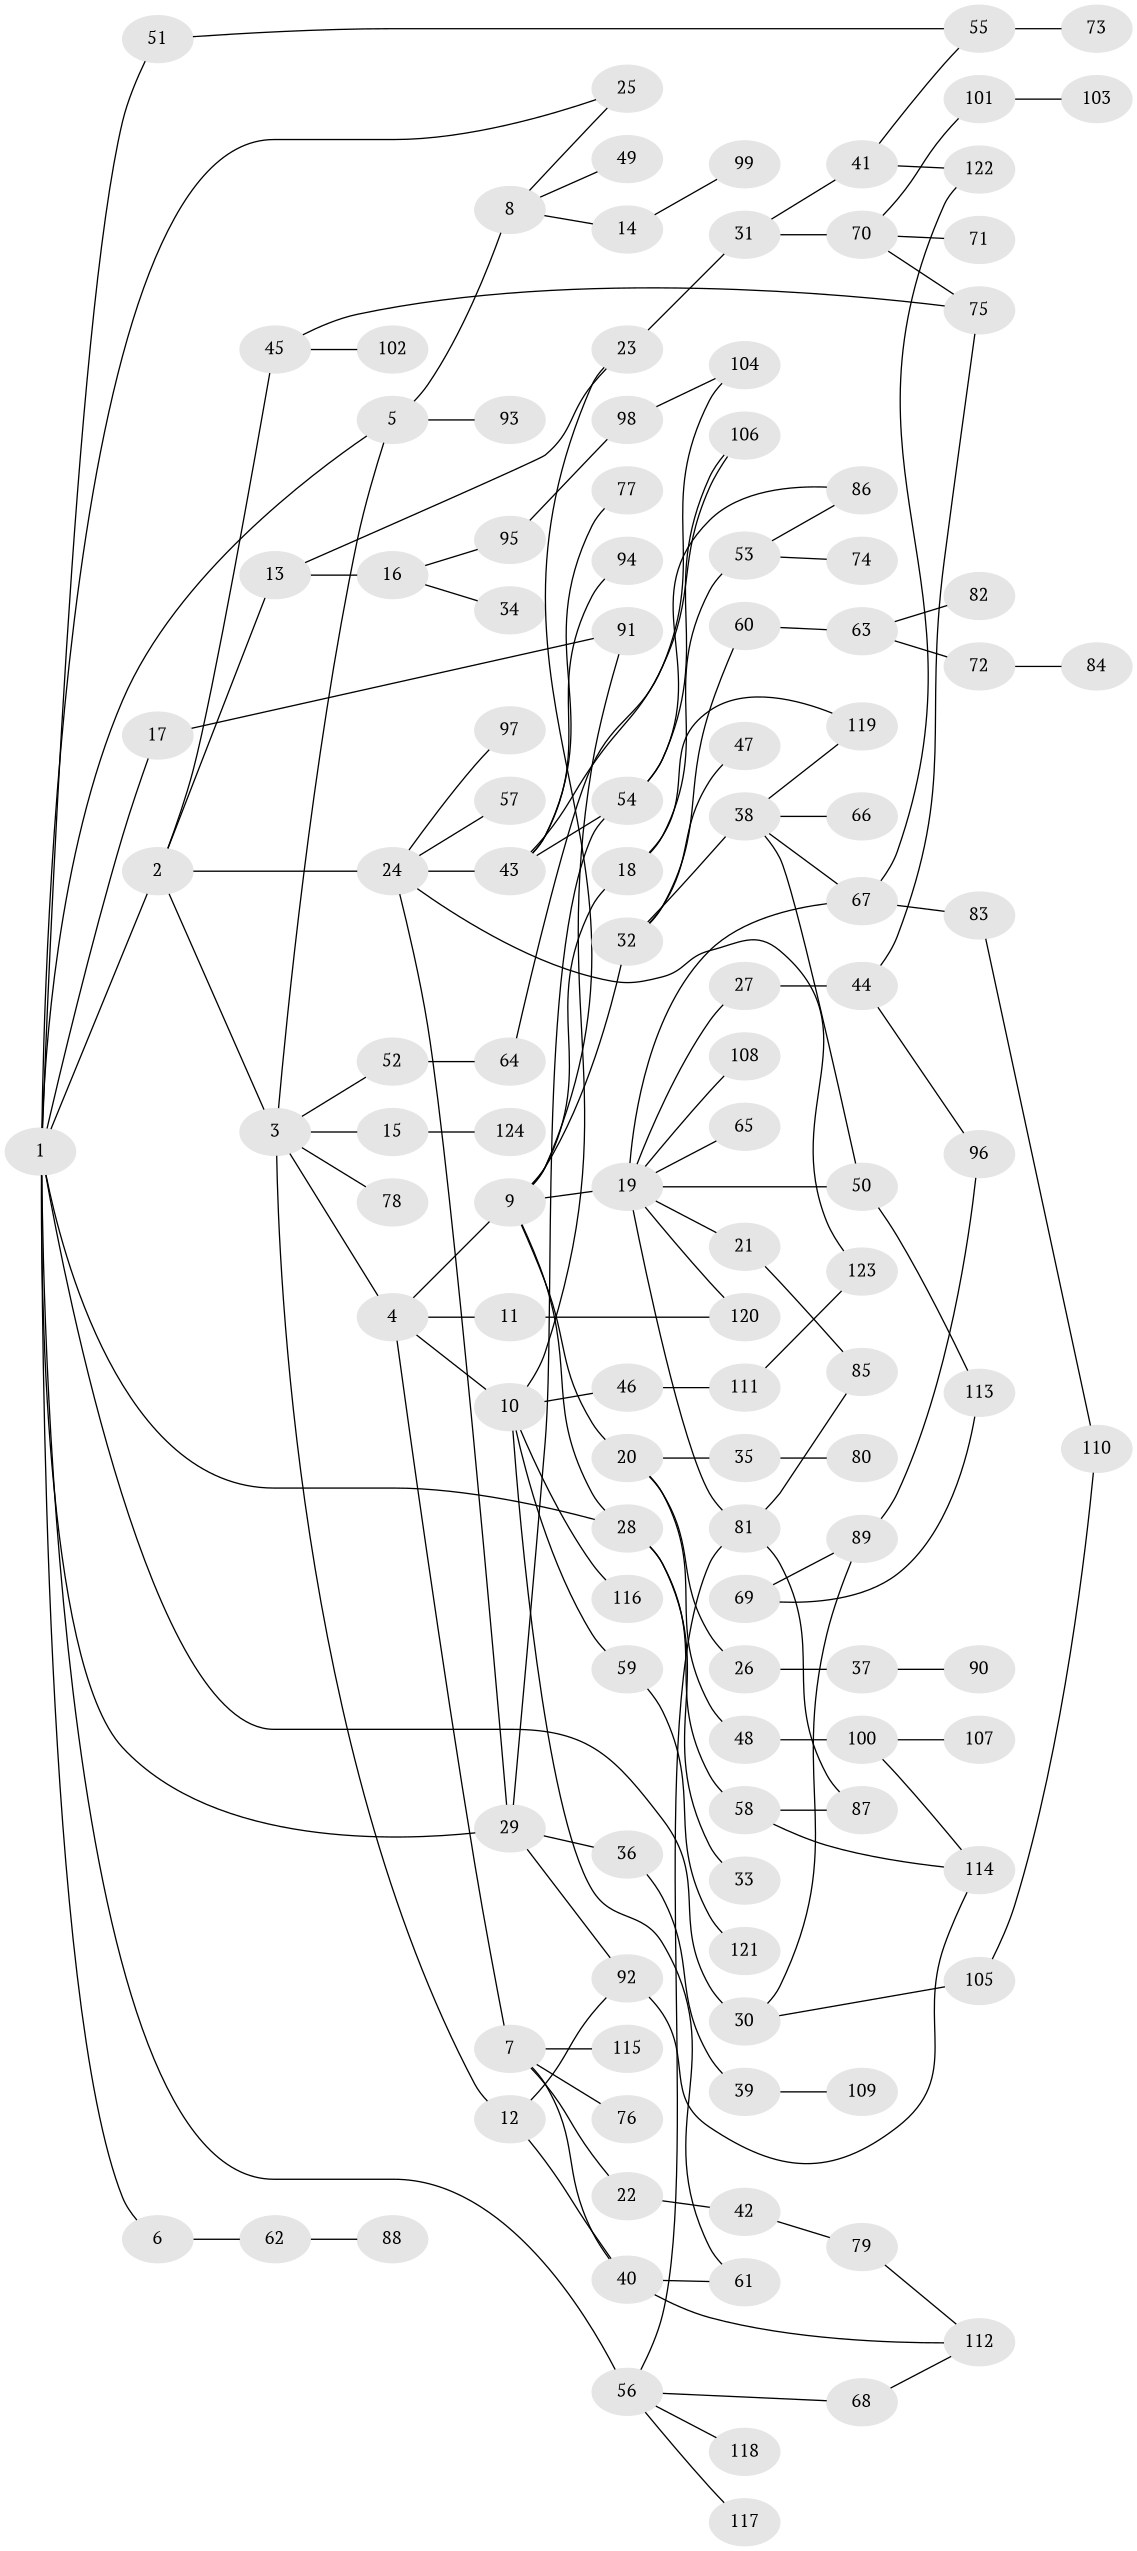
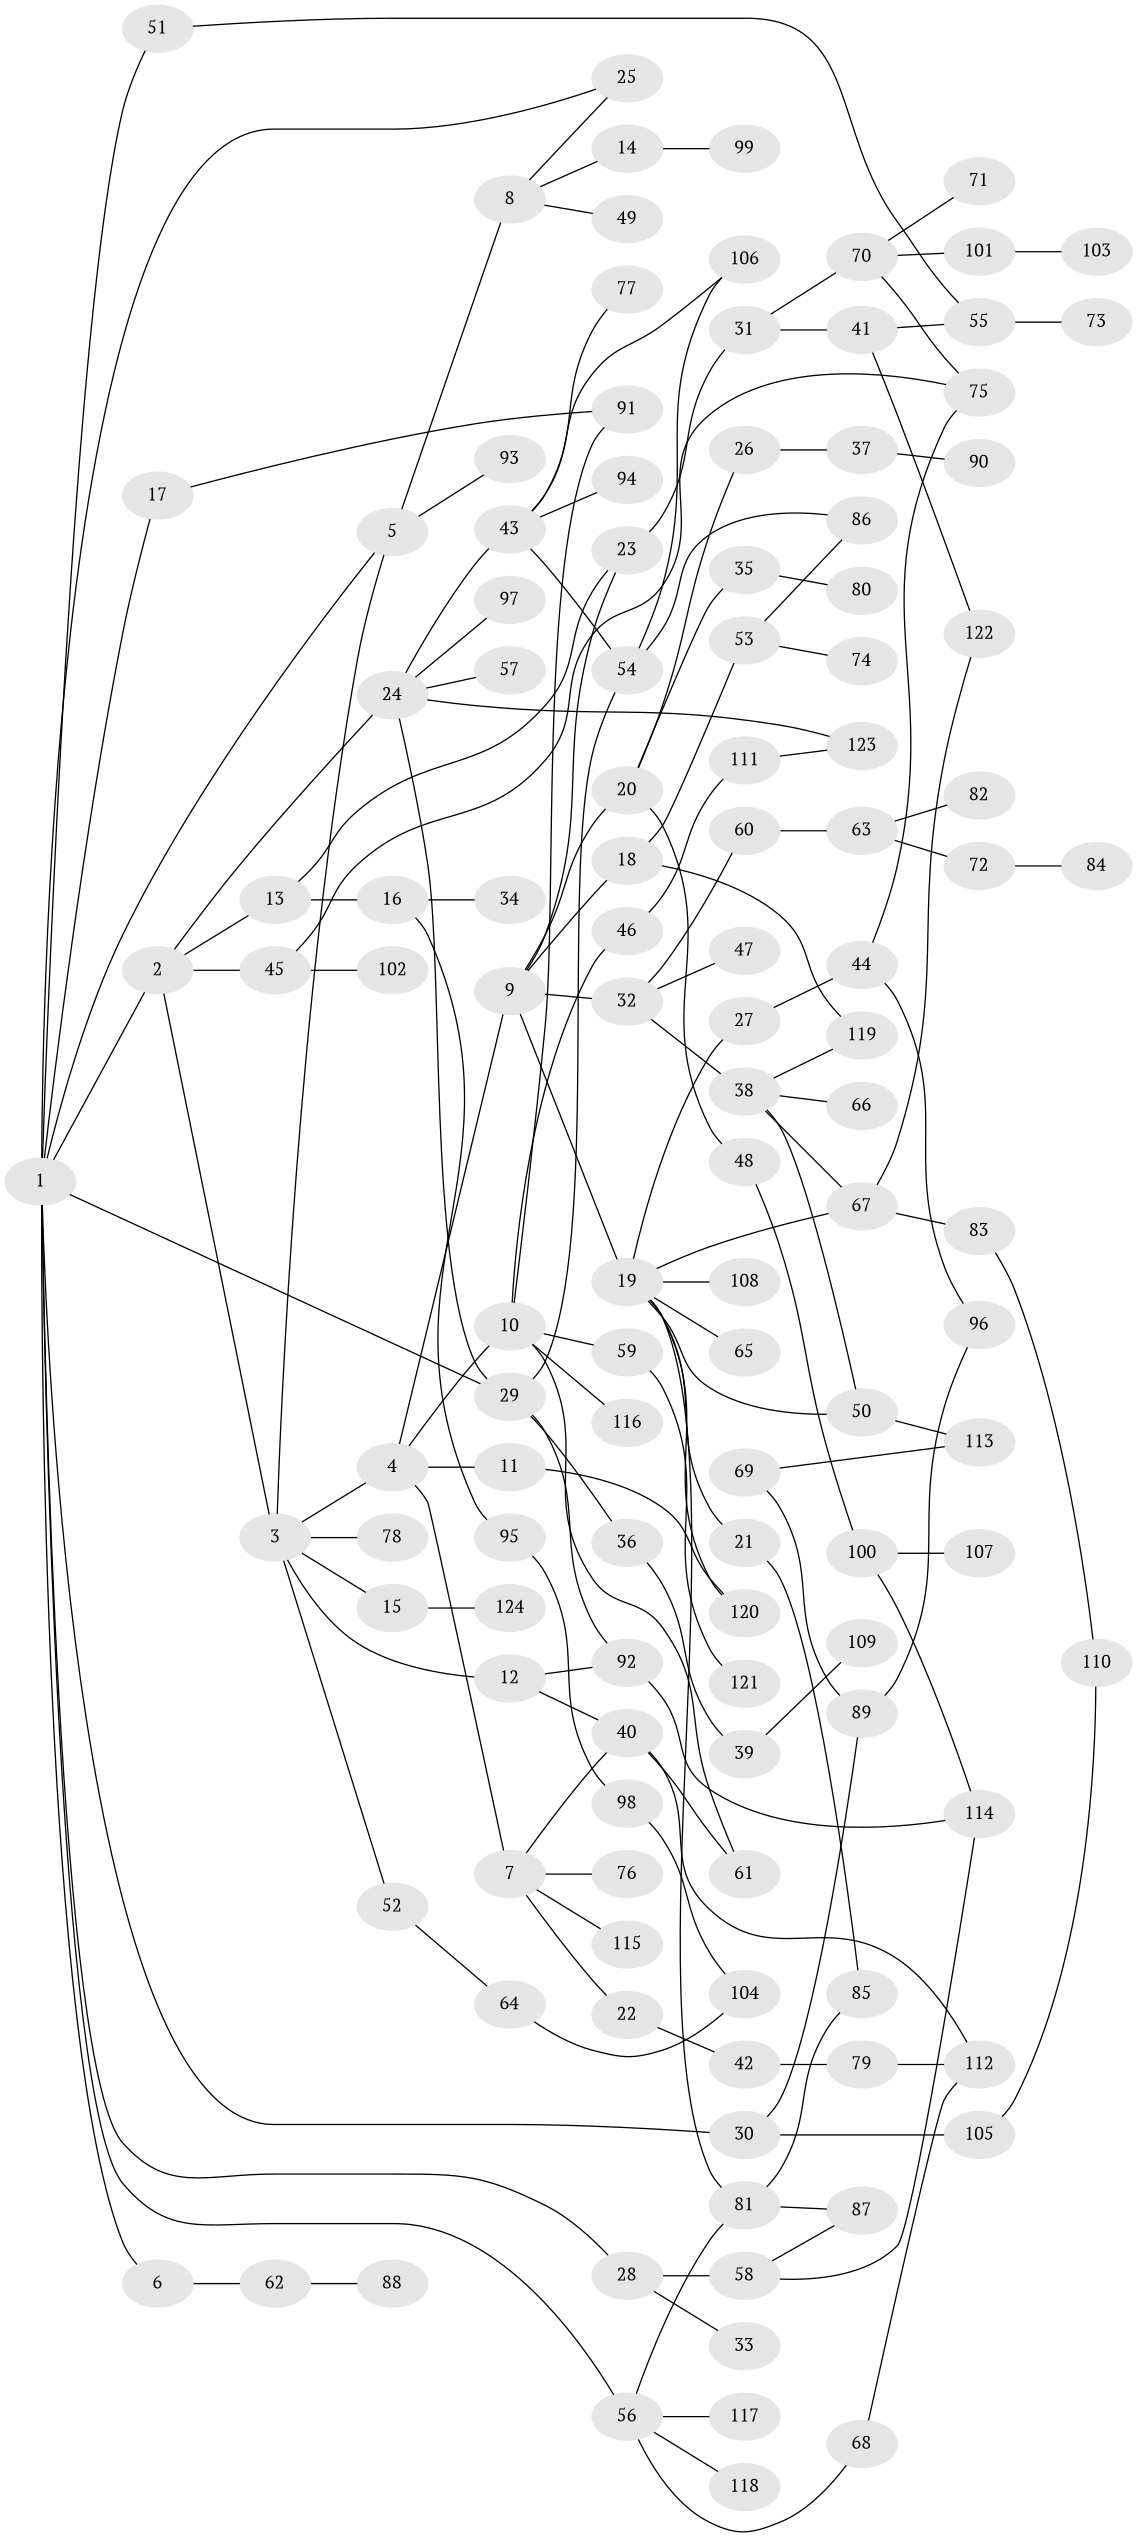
edge "9" -- "28": removed
